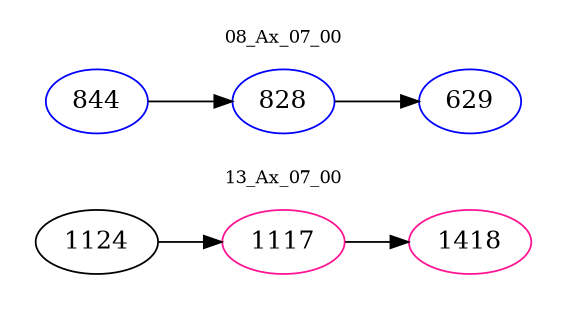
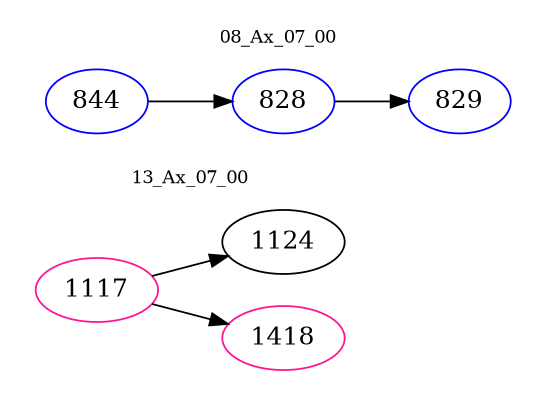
node "629": label "629" -> "829"
edge "1124" -> "1117": reversed
